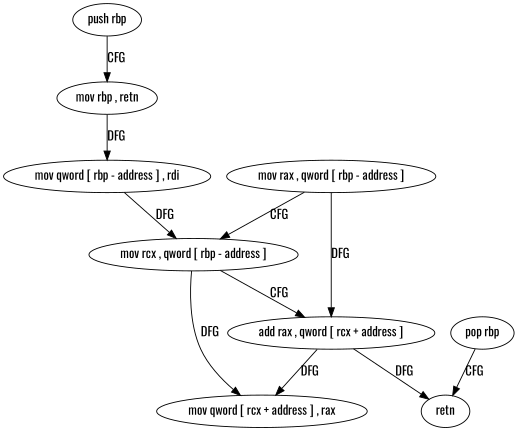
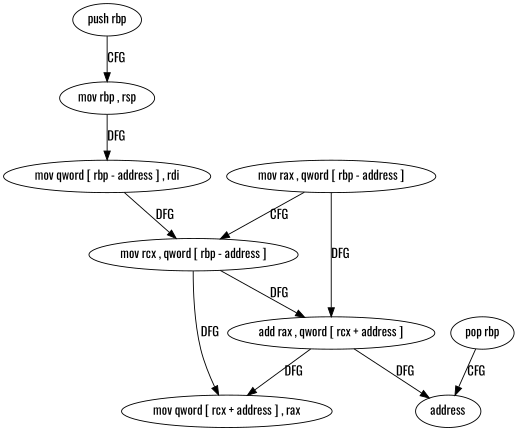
node "mov rbp , retn": label "mov rbp , retn" -> "mov rbp , rsp"
edge "mov rcx , qword [ rbp - address ]" -> "add rax , qword [ rcx + address ]": label "CFG" -> "DFG"
node "retn": label "retn" -> "address"
